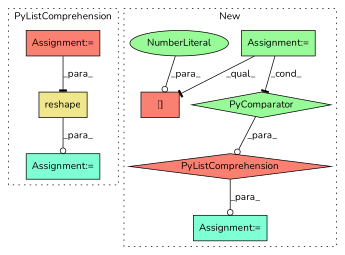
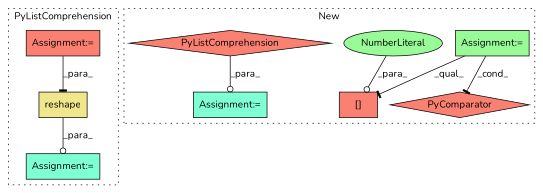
node "PyComparator": fillcolor palegreen -> salmon
edge "PyComparator" -> "PyListComprehension": removed, label "_para_"
